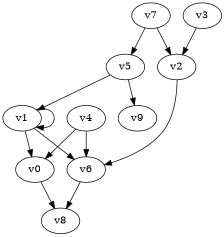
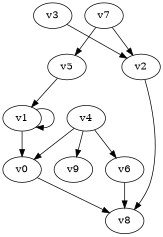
edge "v5" -> "v9": now "v4" -> "v9"
edge "v2" -> "v6": now "v2" -> "v8"
edge "v1" -> "v6": removed
